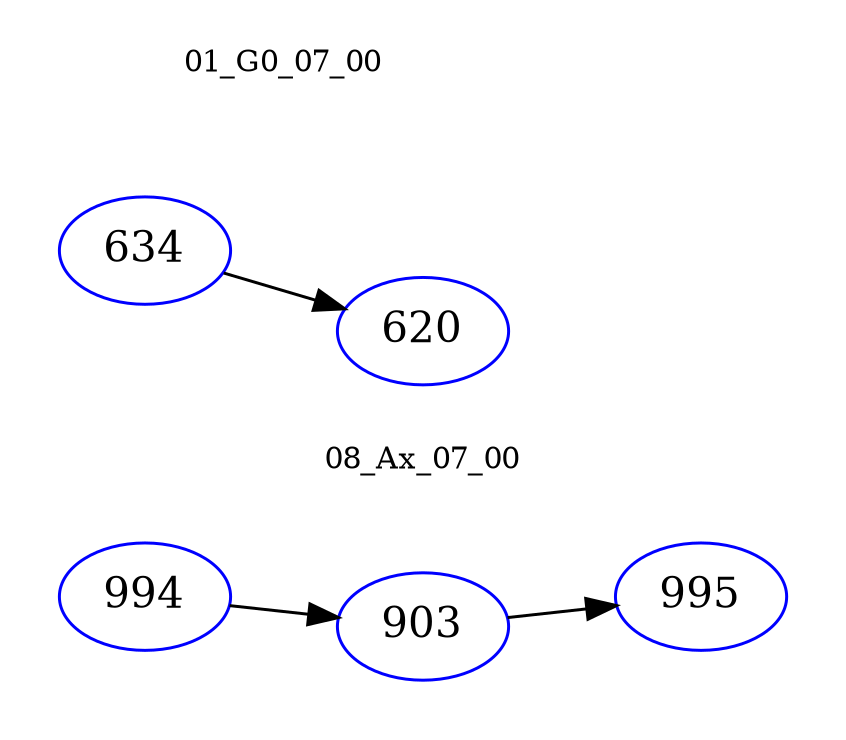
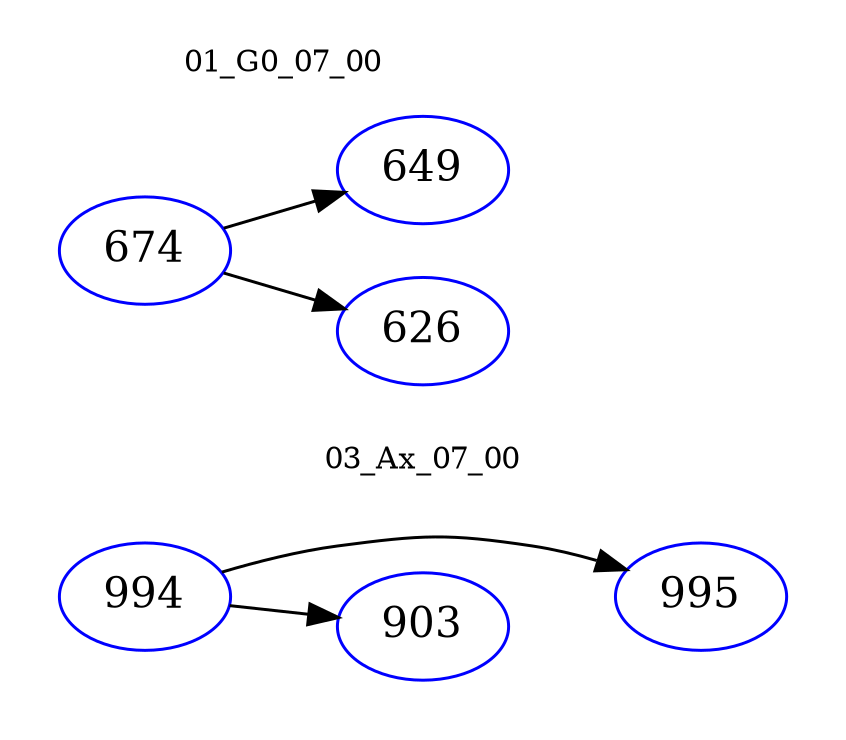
node "649": added
node "634": label "634" -> "674"
node "620": label "620" -> "626"
cluster "08_Ax_07_00": label "08_Ax_07_00" -> "03_Ax_07_00"
edge "903" -> "995": now "994" -> "995"
